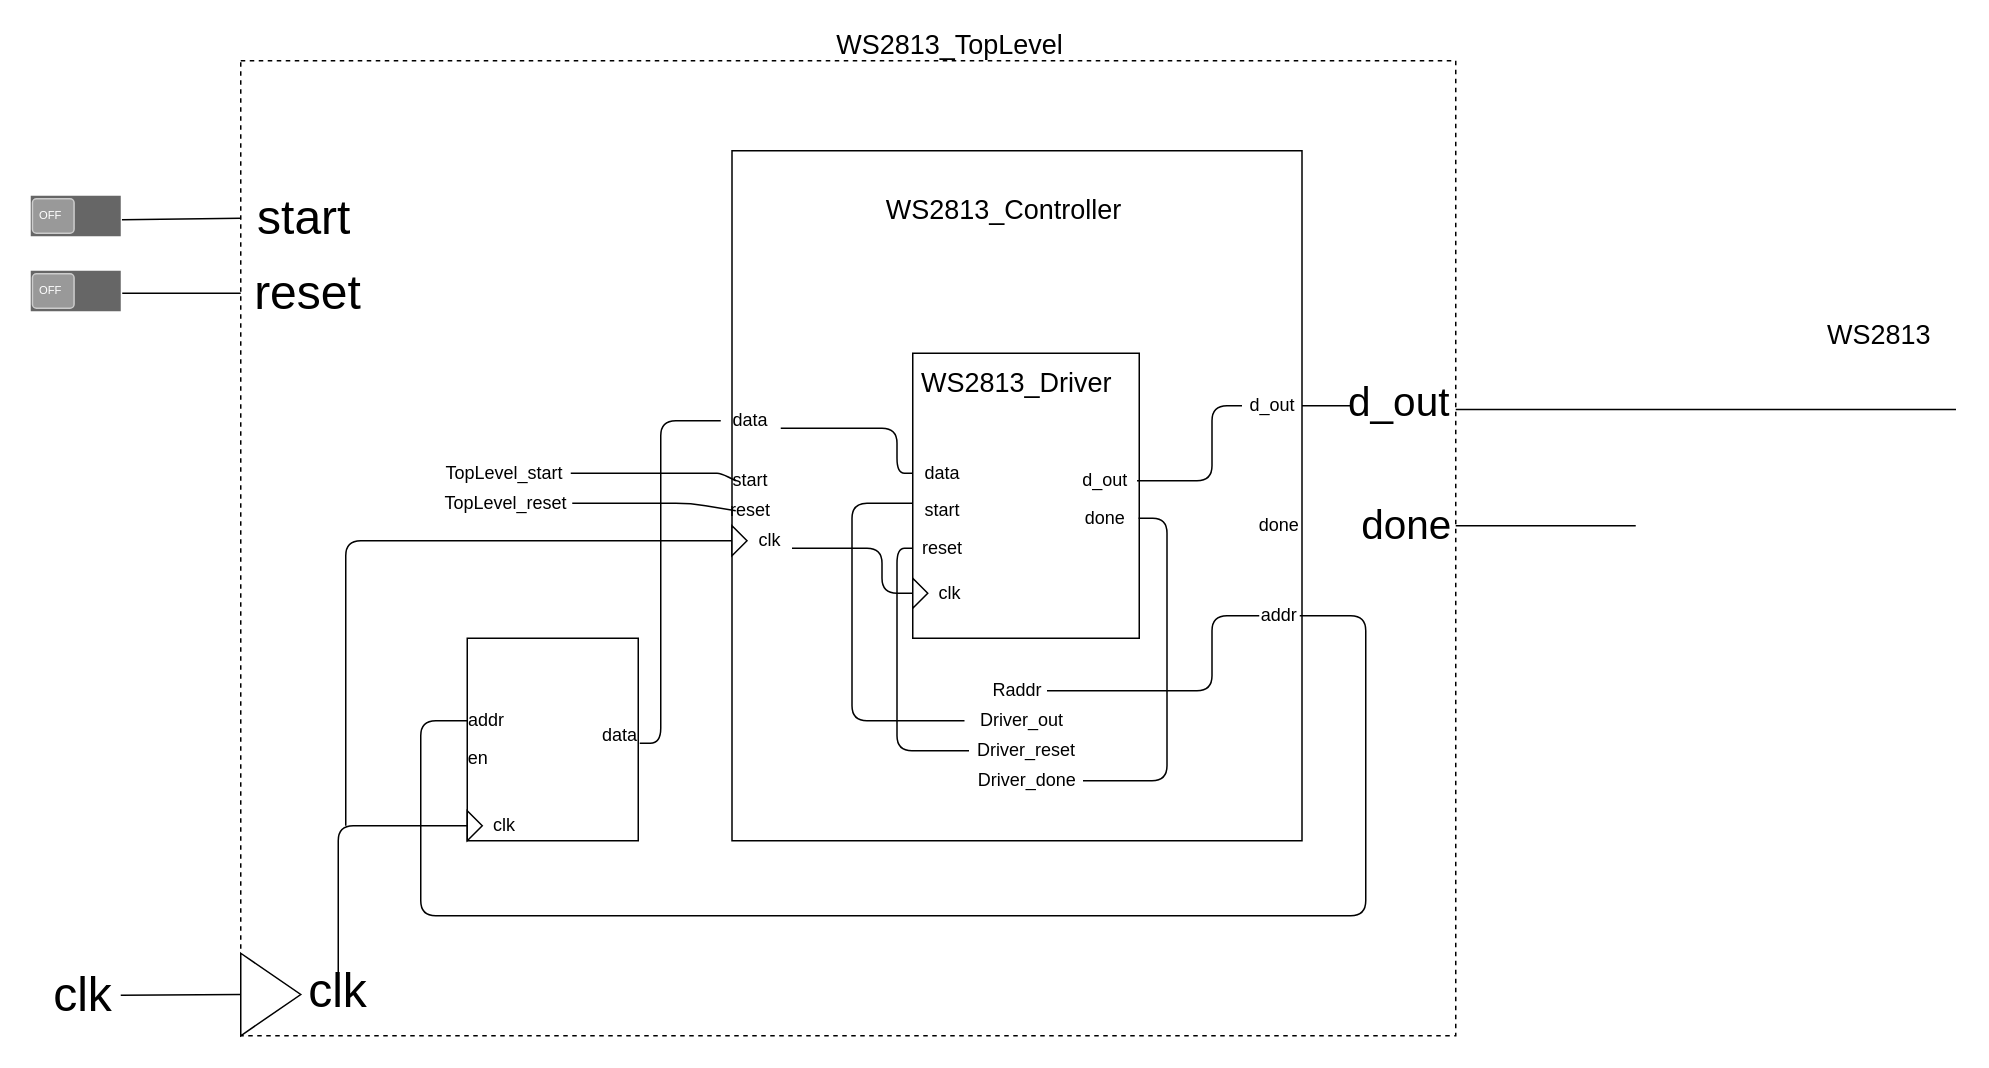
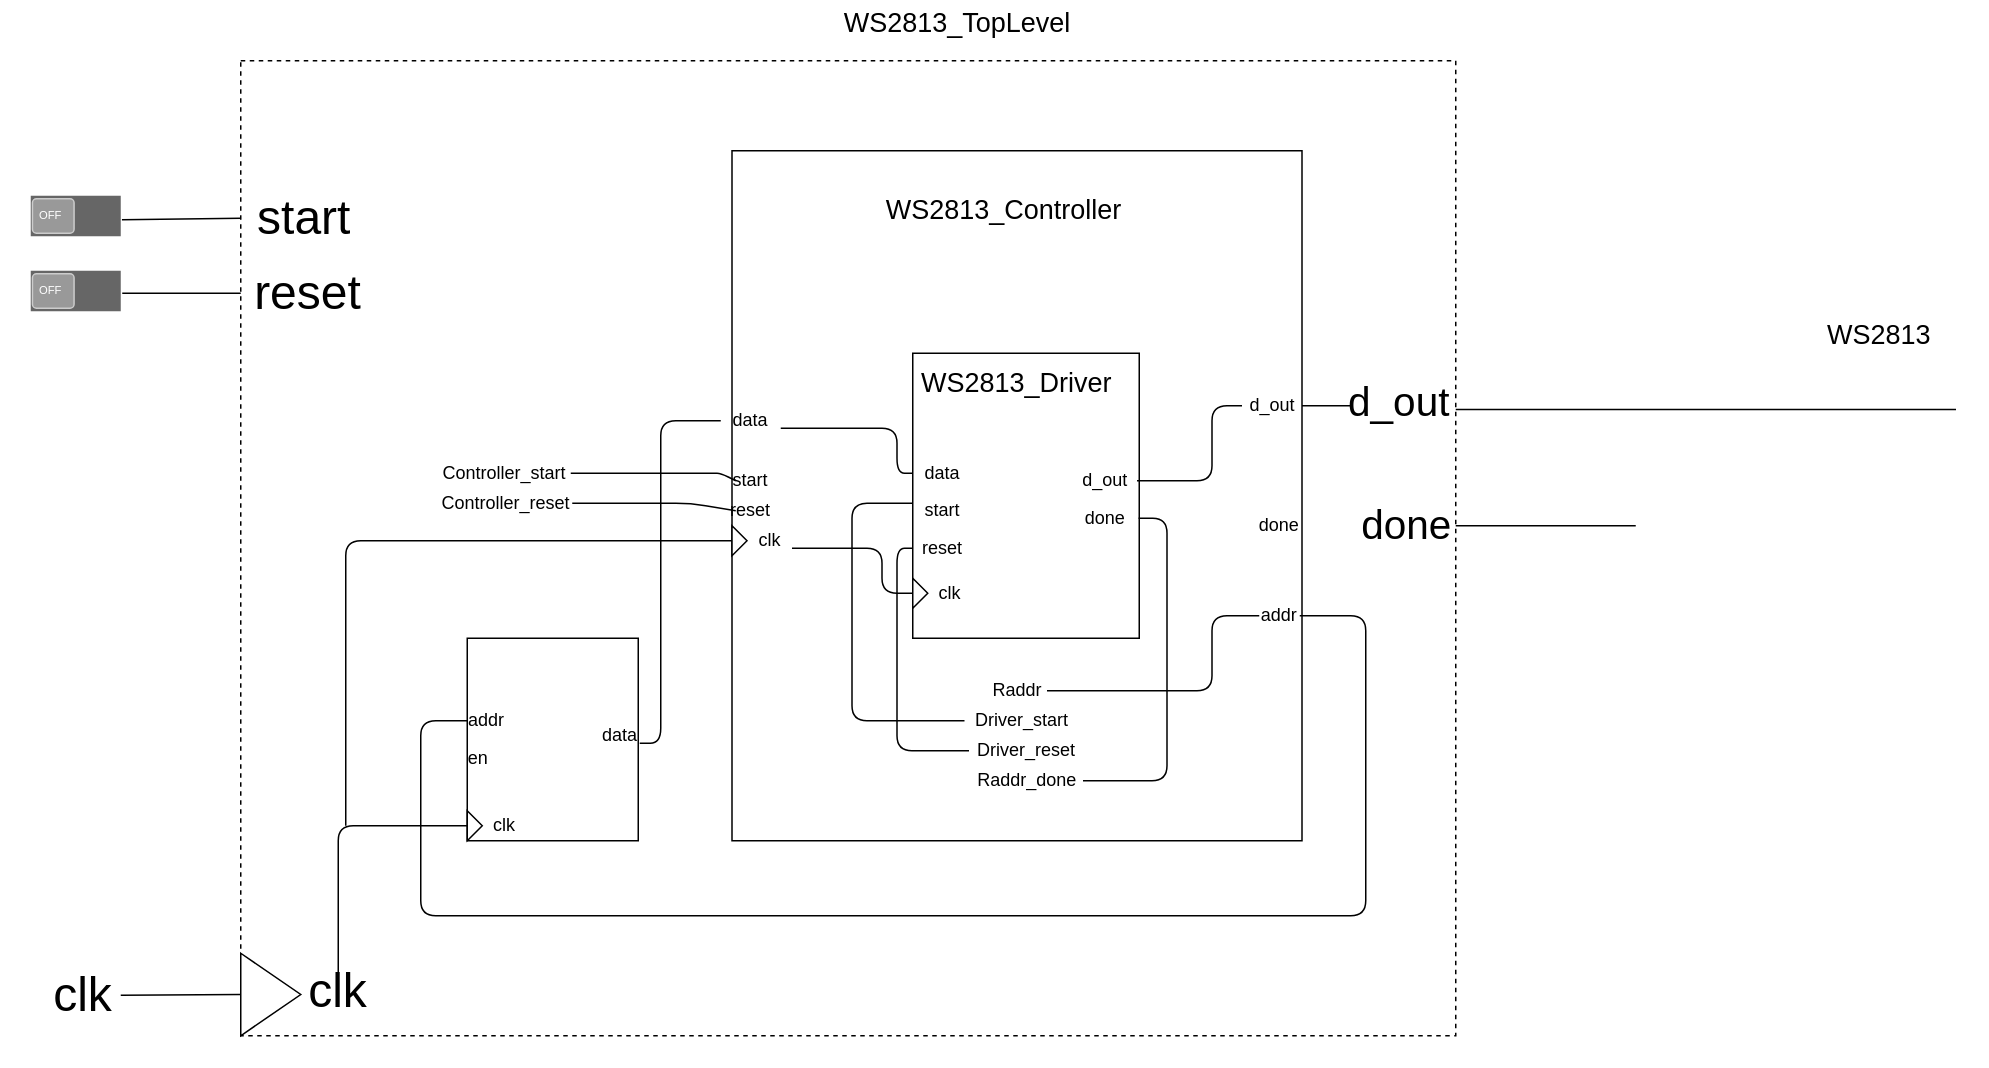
node "WS2813_TopLevel": moved (950, 46) -> (958, 23)
node "TopLevel_start": label "TopLevel_start" -> "Controller_start"
node "TopLevel_reset": label "TopLevel_reset" -> "Controller_reset"
node "Driver_out": label "Driver_out" -> "Driver_start"
node "Driver_done": label "Driver_done" -> "Raddr_done"
